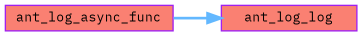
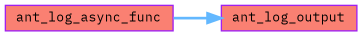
node "ant_log_log": label "ant_log_log" -> "ant_log_output"
